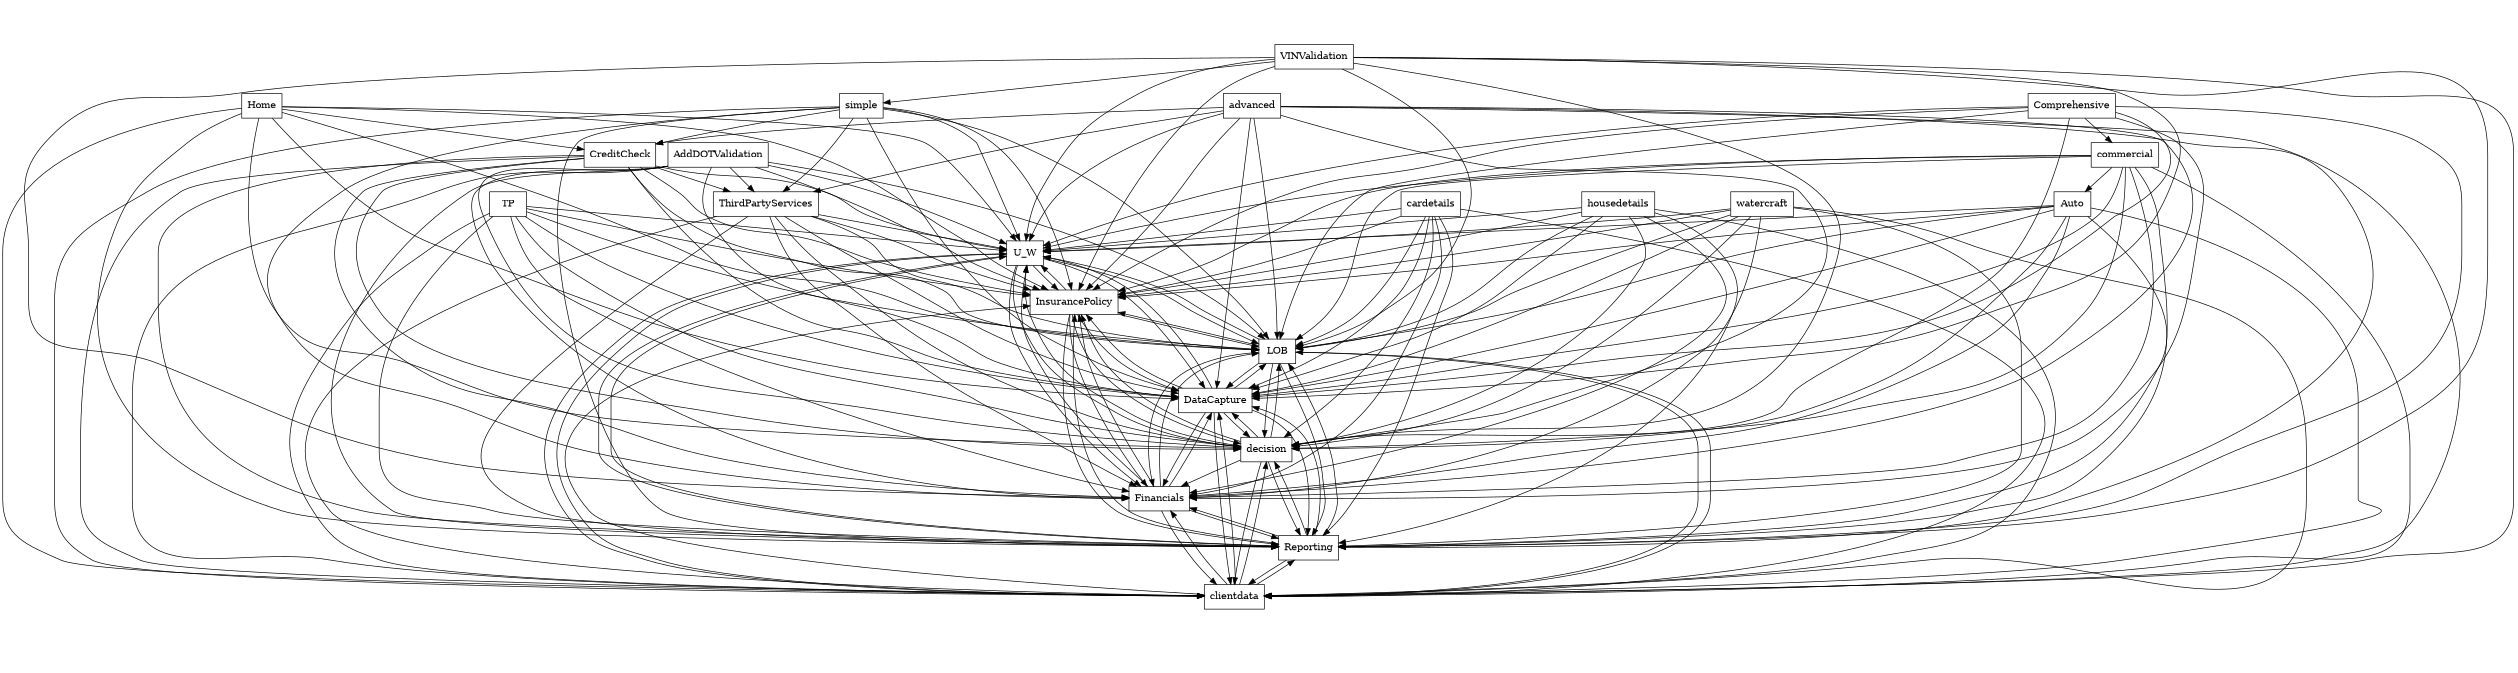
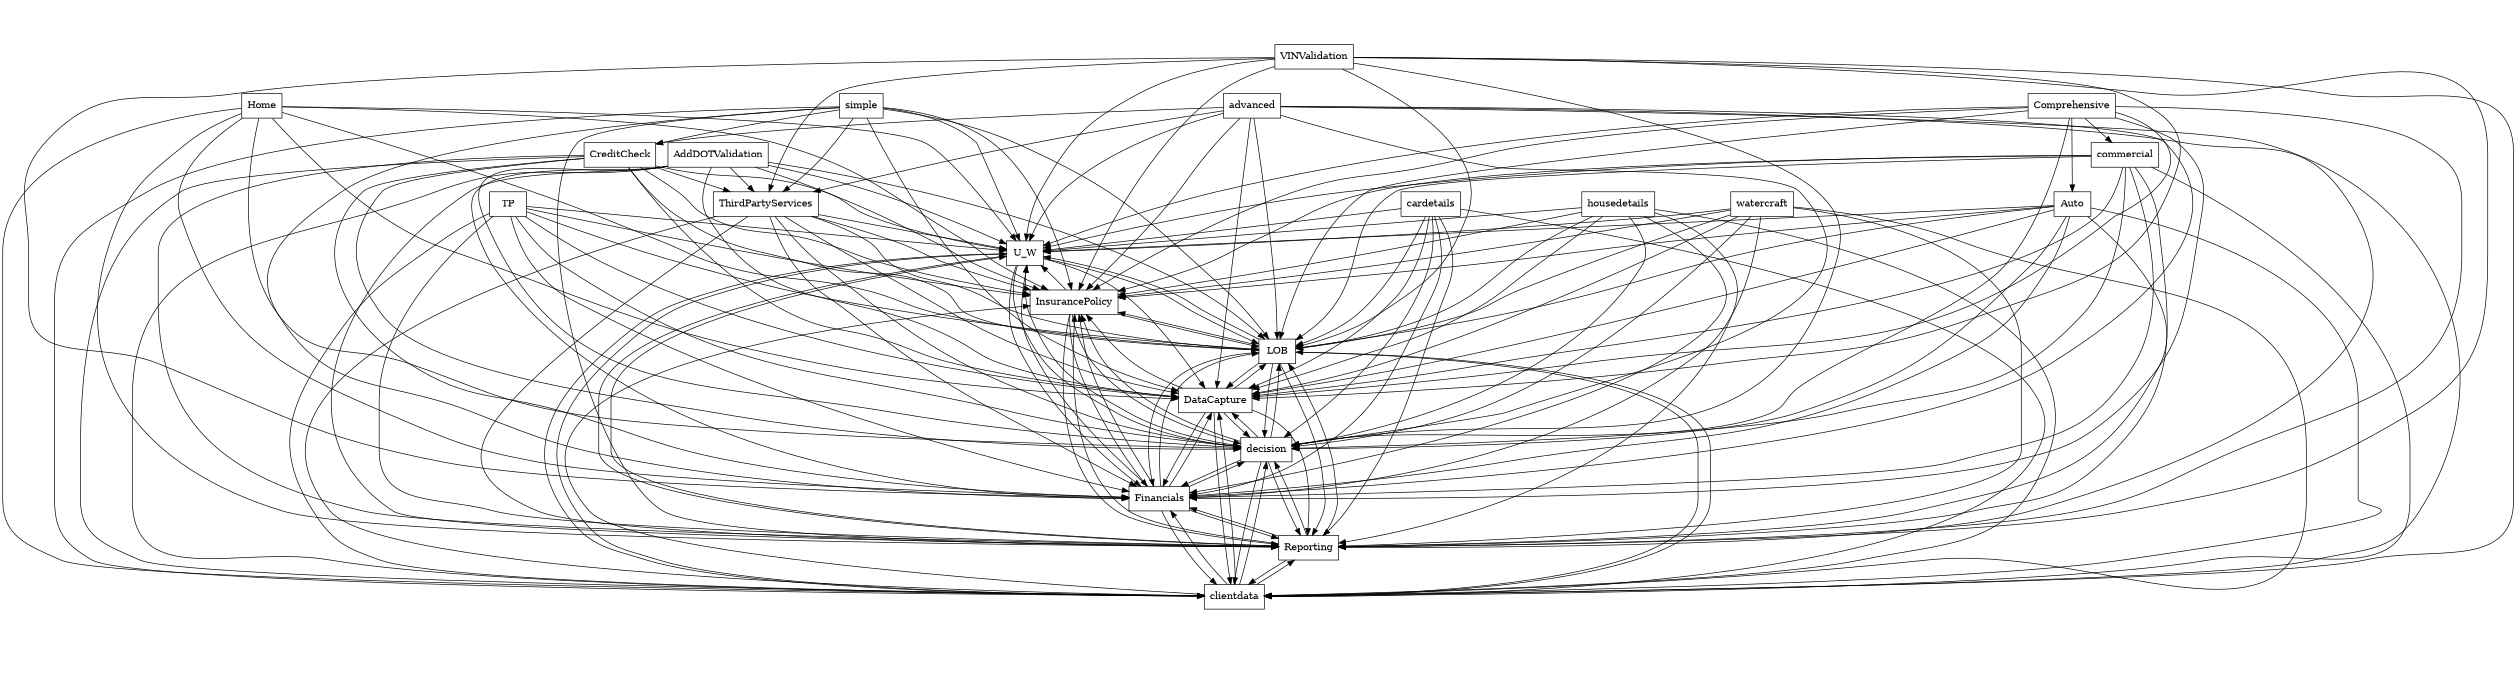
edge "VINValidation" -> "simple": now "VINValidation" -> "ThirdPartyServices"
edge "Home" -> "CreditCheck": now "Home" -> "Financials"
edge "commercial" -> "Auto": now "Comprehensive" -> "Auto"
edge "cardetails" -> "InsurancePolicy": removed
edge "U_W" -> "InsurancePolicy": removed
edge "DataCapture" -> "U_W": removed
edge "InsurancePolicy" -> "DataCapture": removed
edge "Reporting" -> "DataCapture": removed
edge "Financials" -> "decision": added
